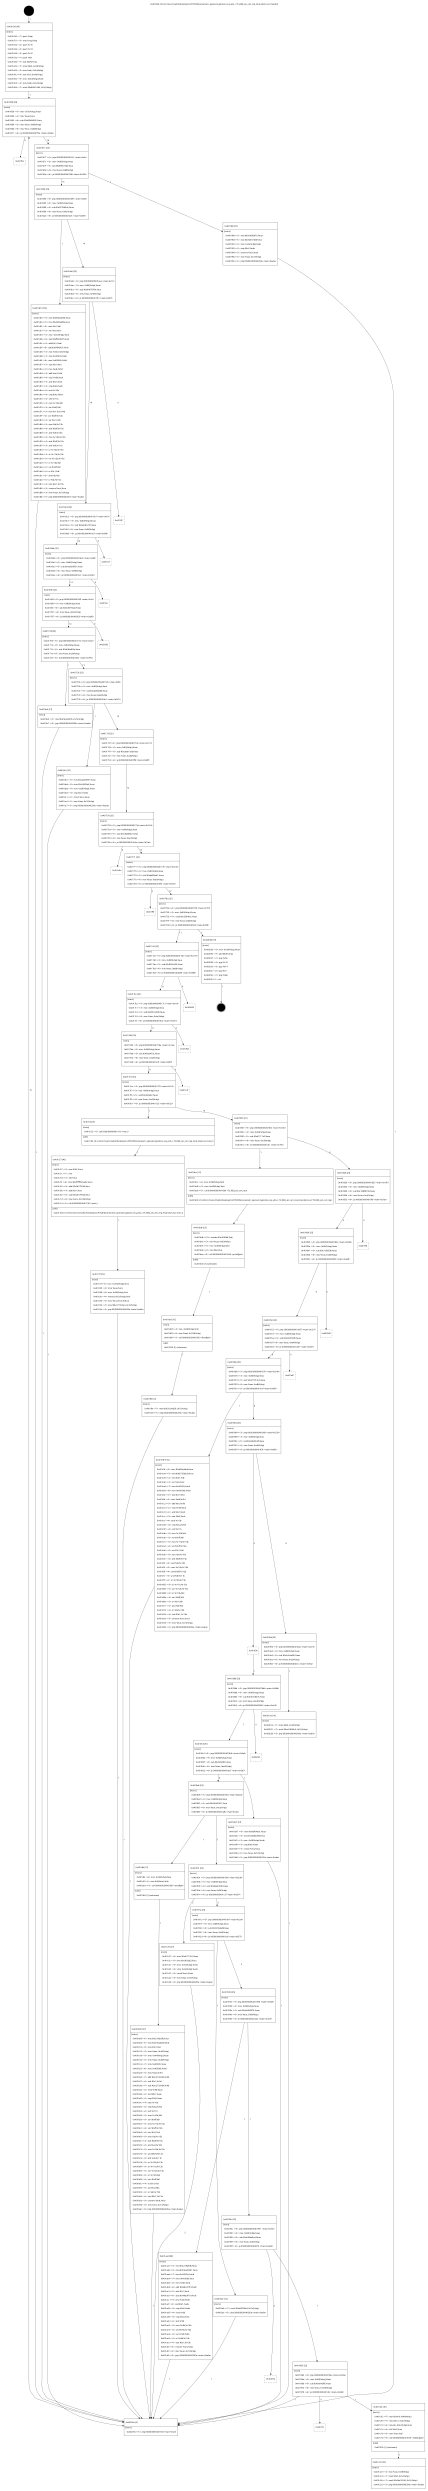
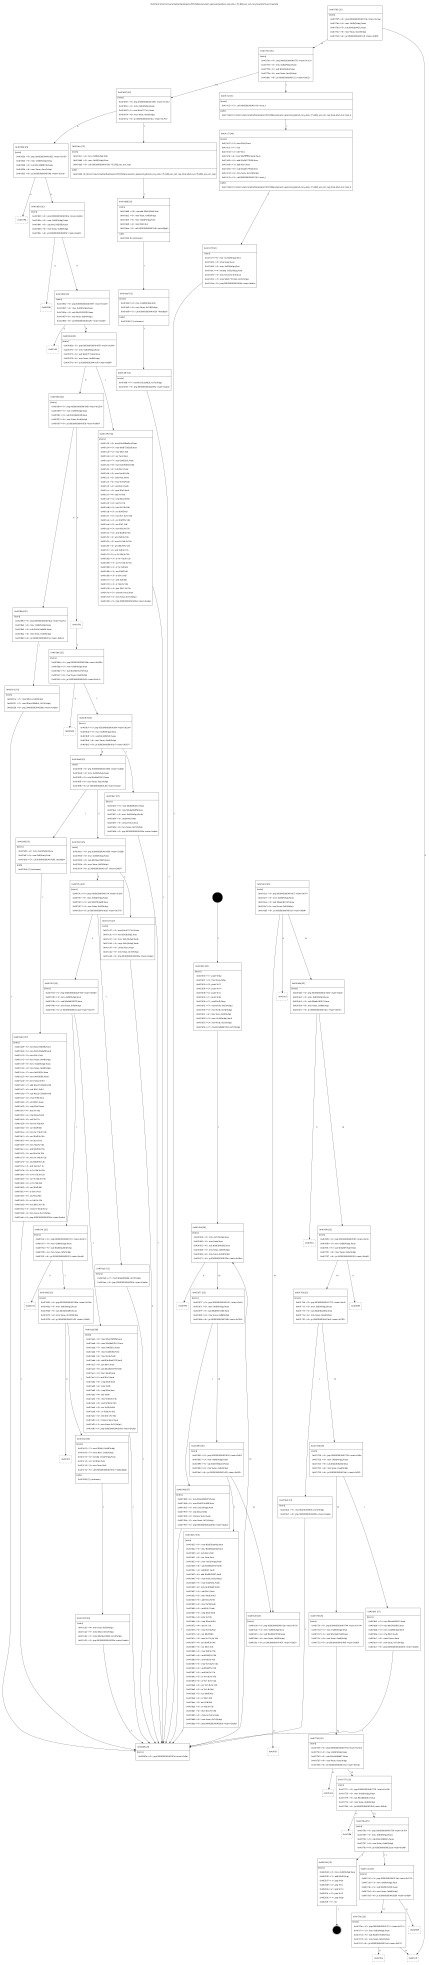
edge "0x4016a9 [25]" -> "0x4016c2 [25]": reversed
edge "0x4017bc [25]" -> "0x4017d5 [25]": now "0x4017bc [25]" -> "0x401e3f"
edge "0x401965 [25]" -> "0x40209a [5]": now "0x401c20 [23]" -> "0x40209a [5]"
